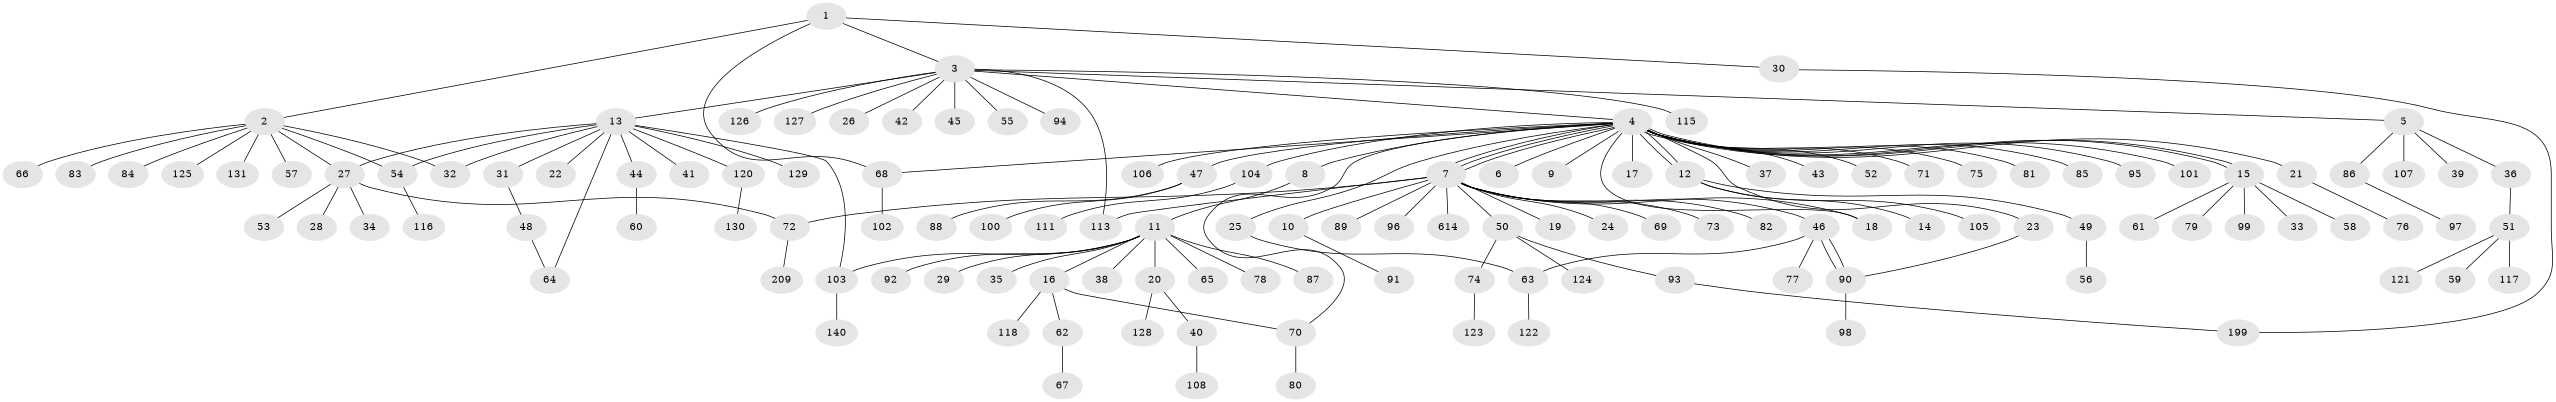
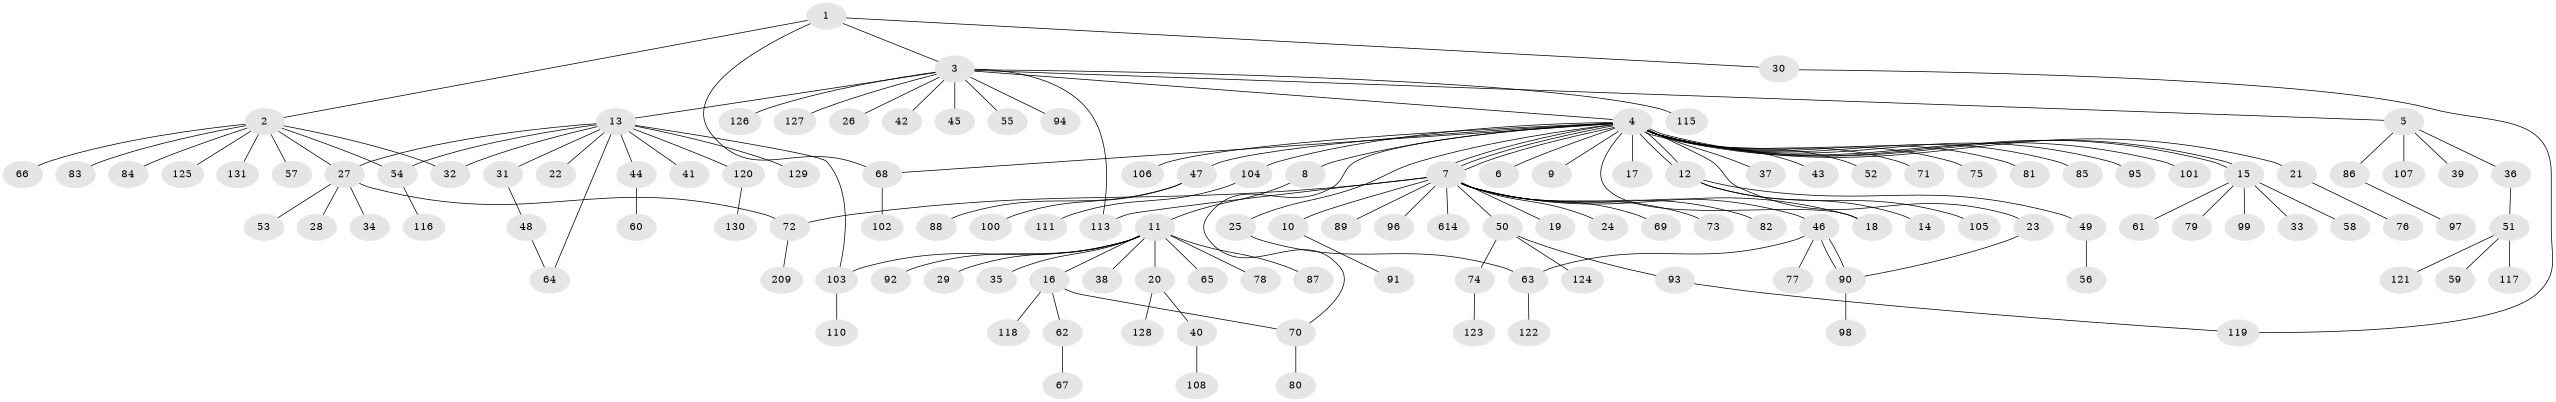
node "140": label "140" -> "110"
node "199": label "199" -> "119"
